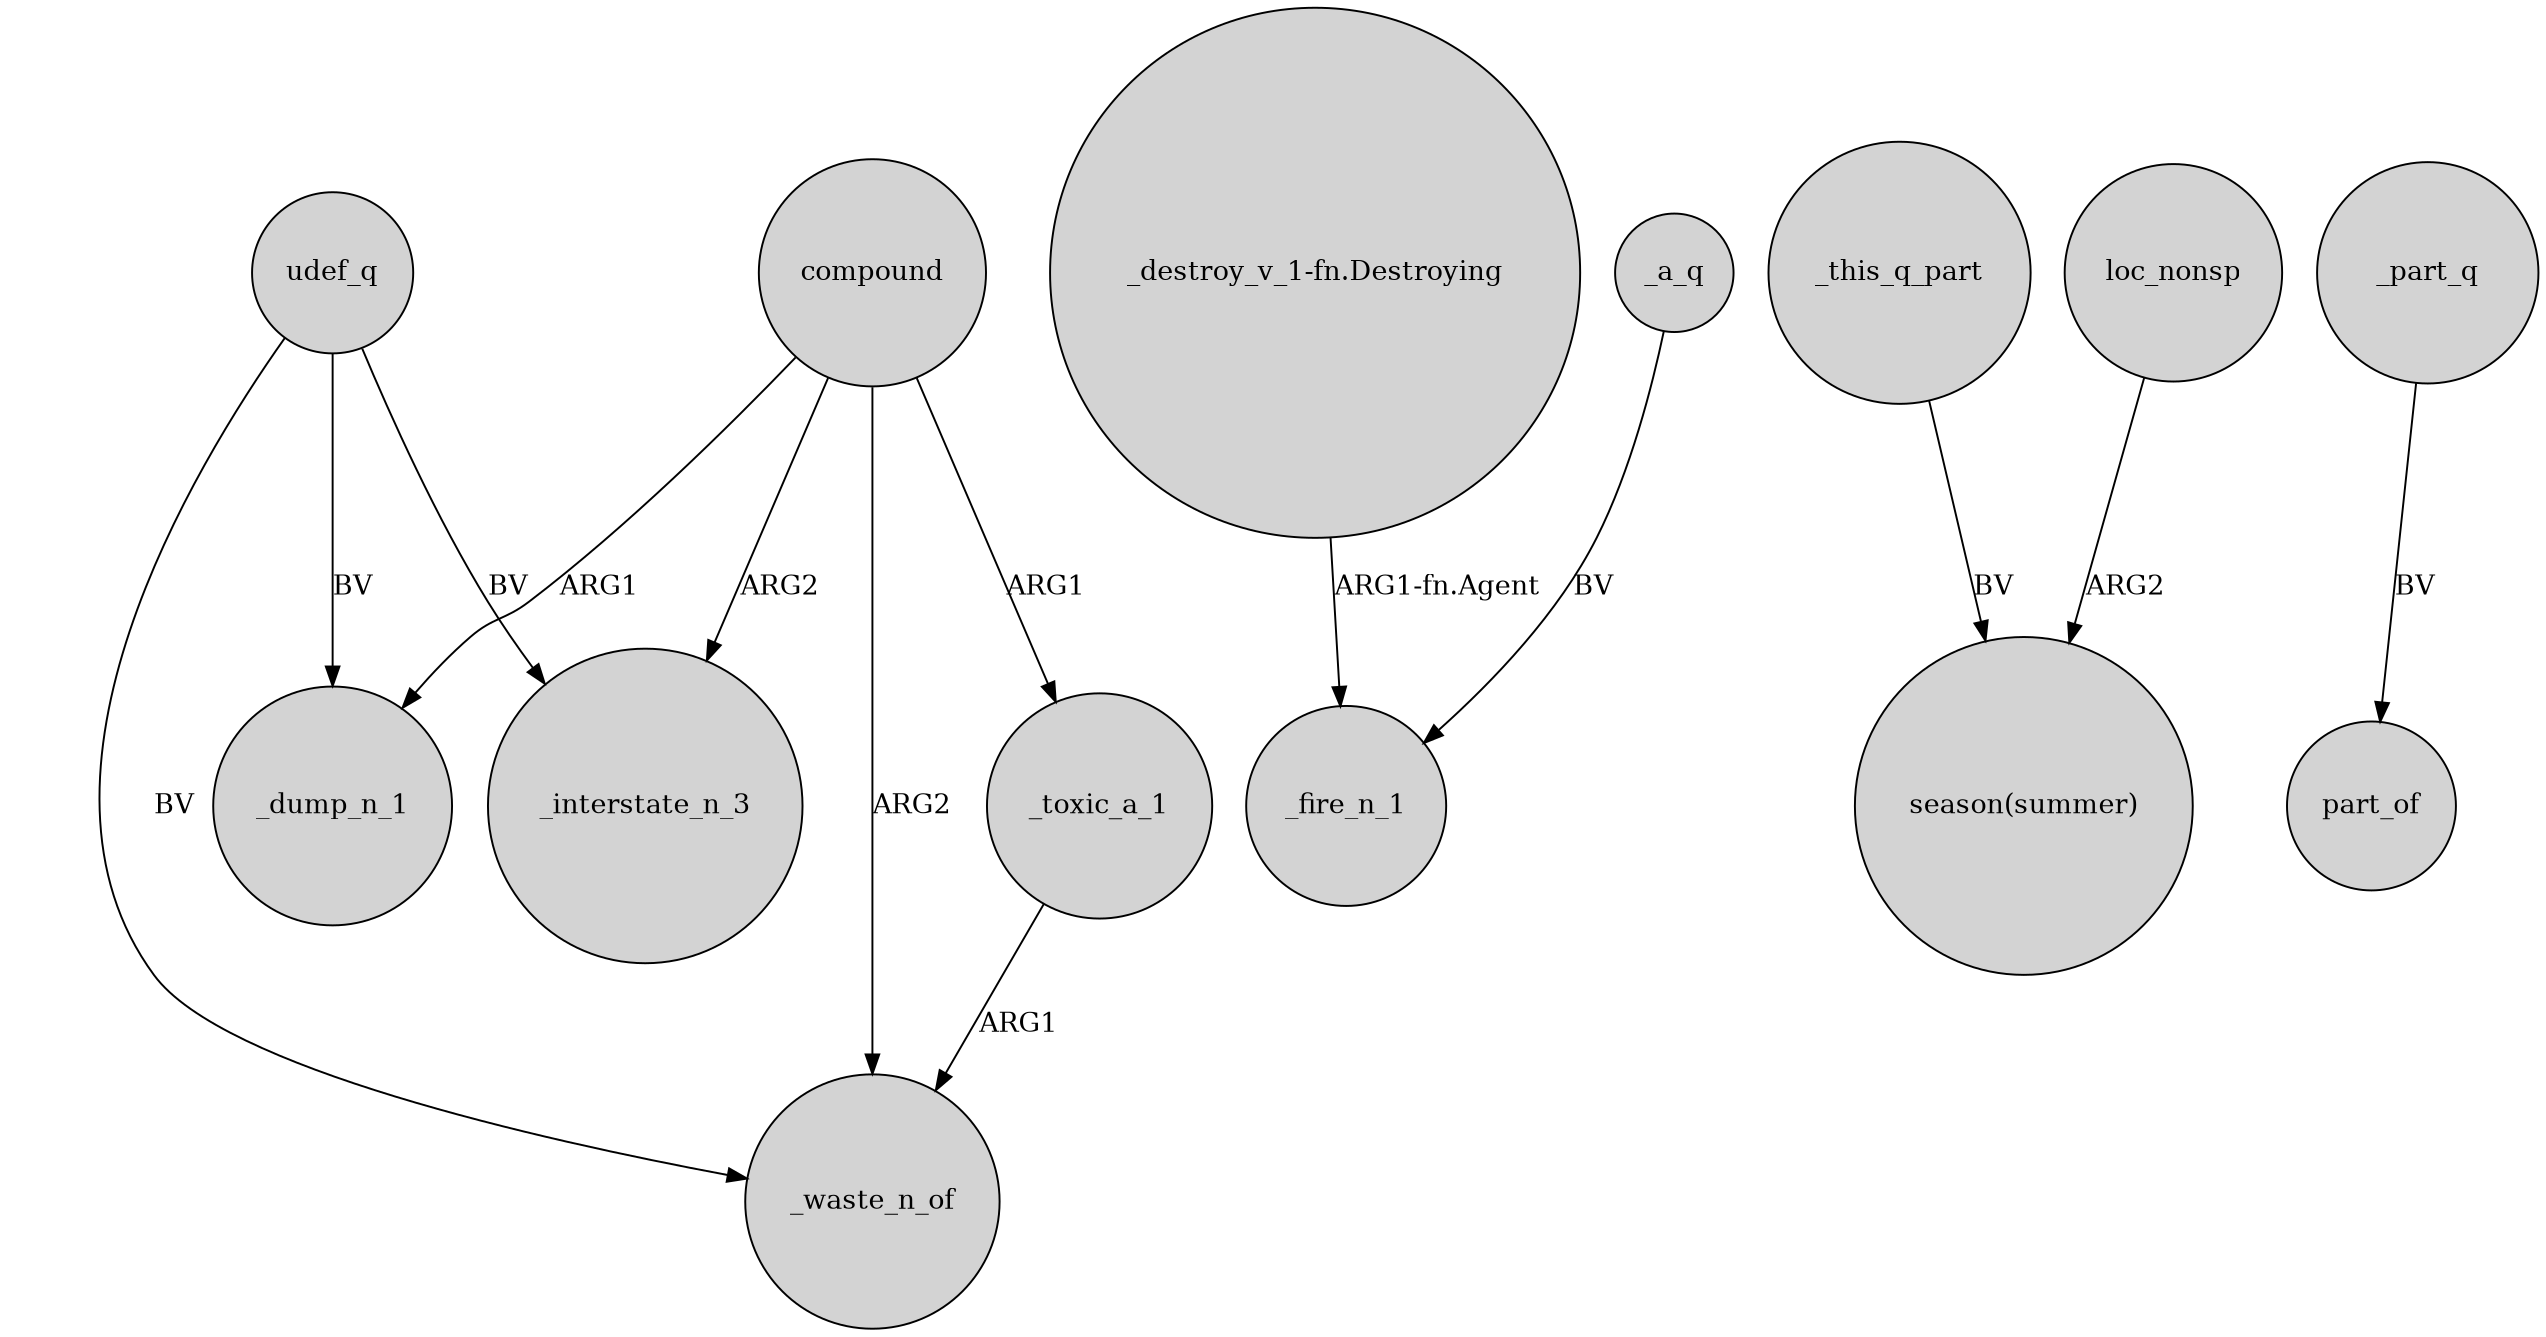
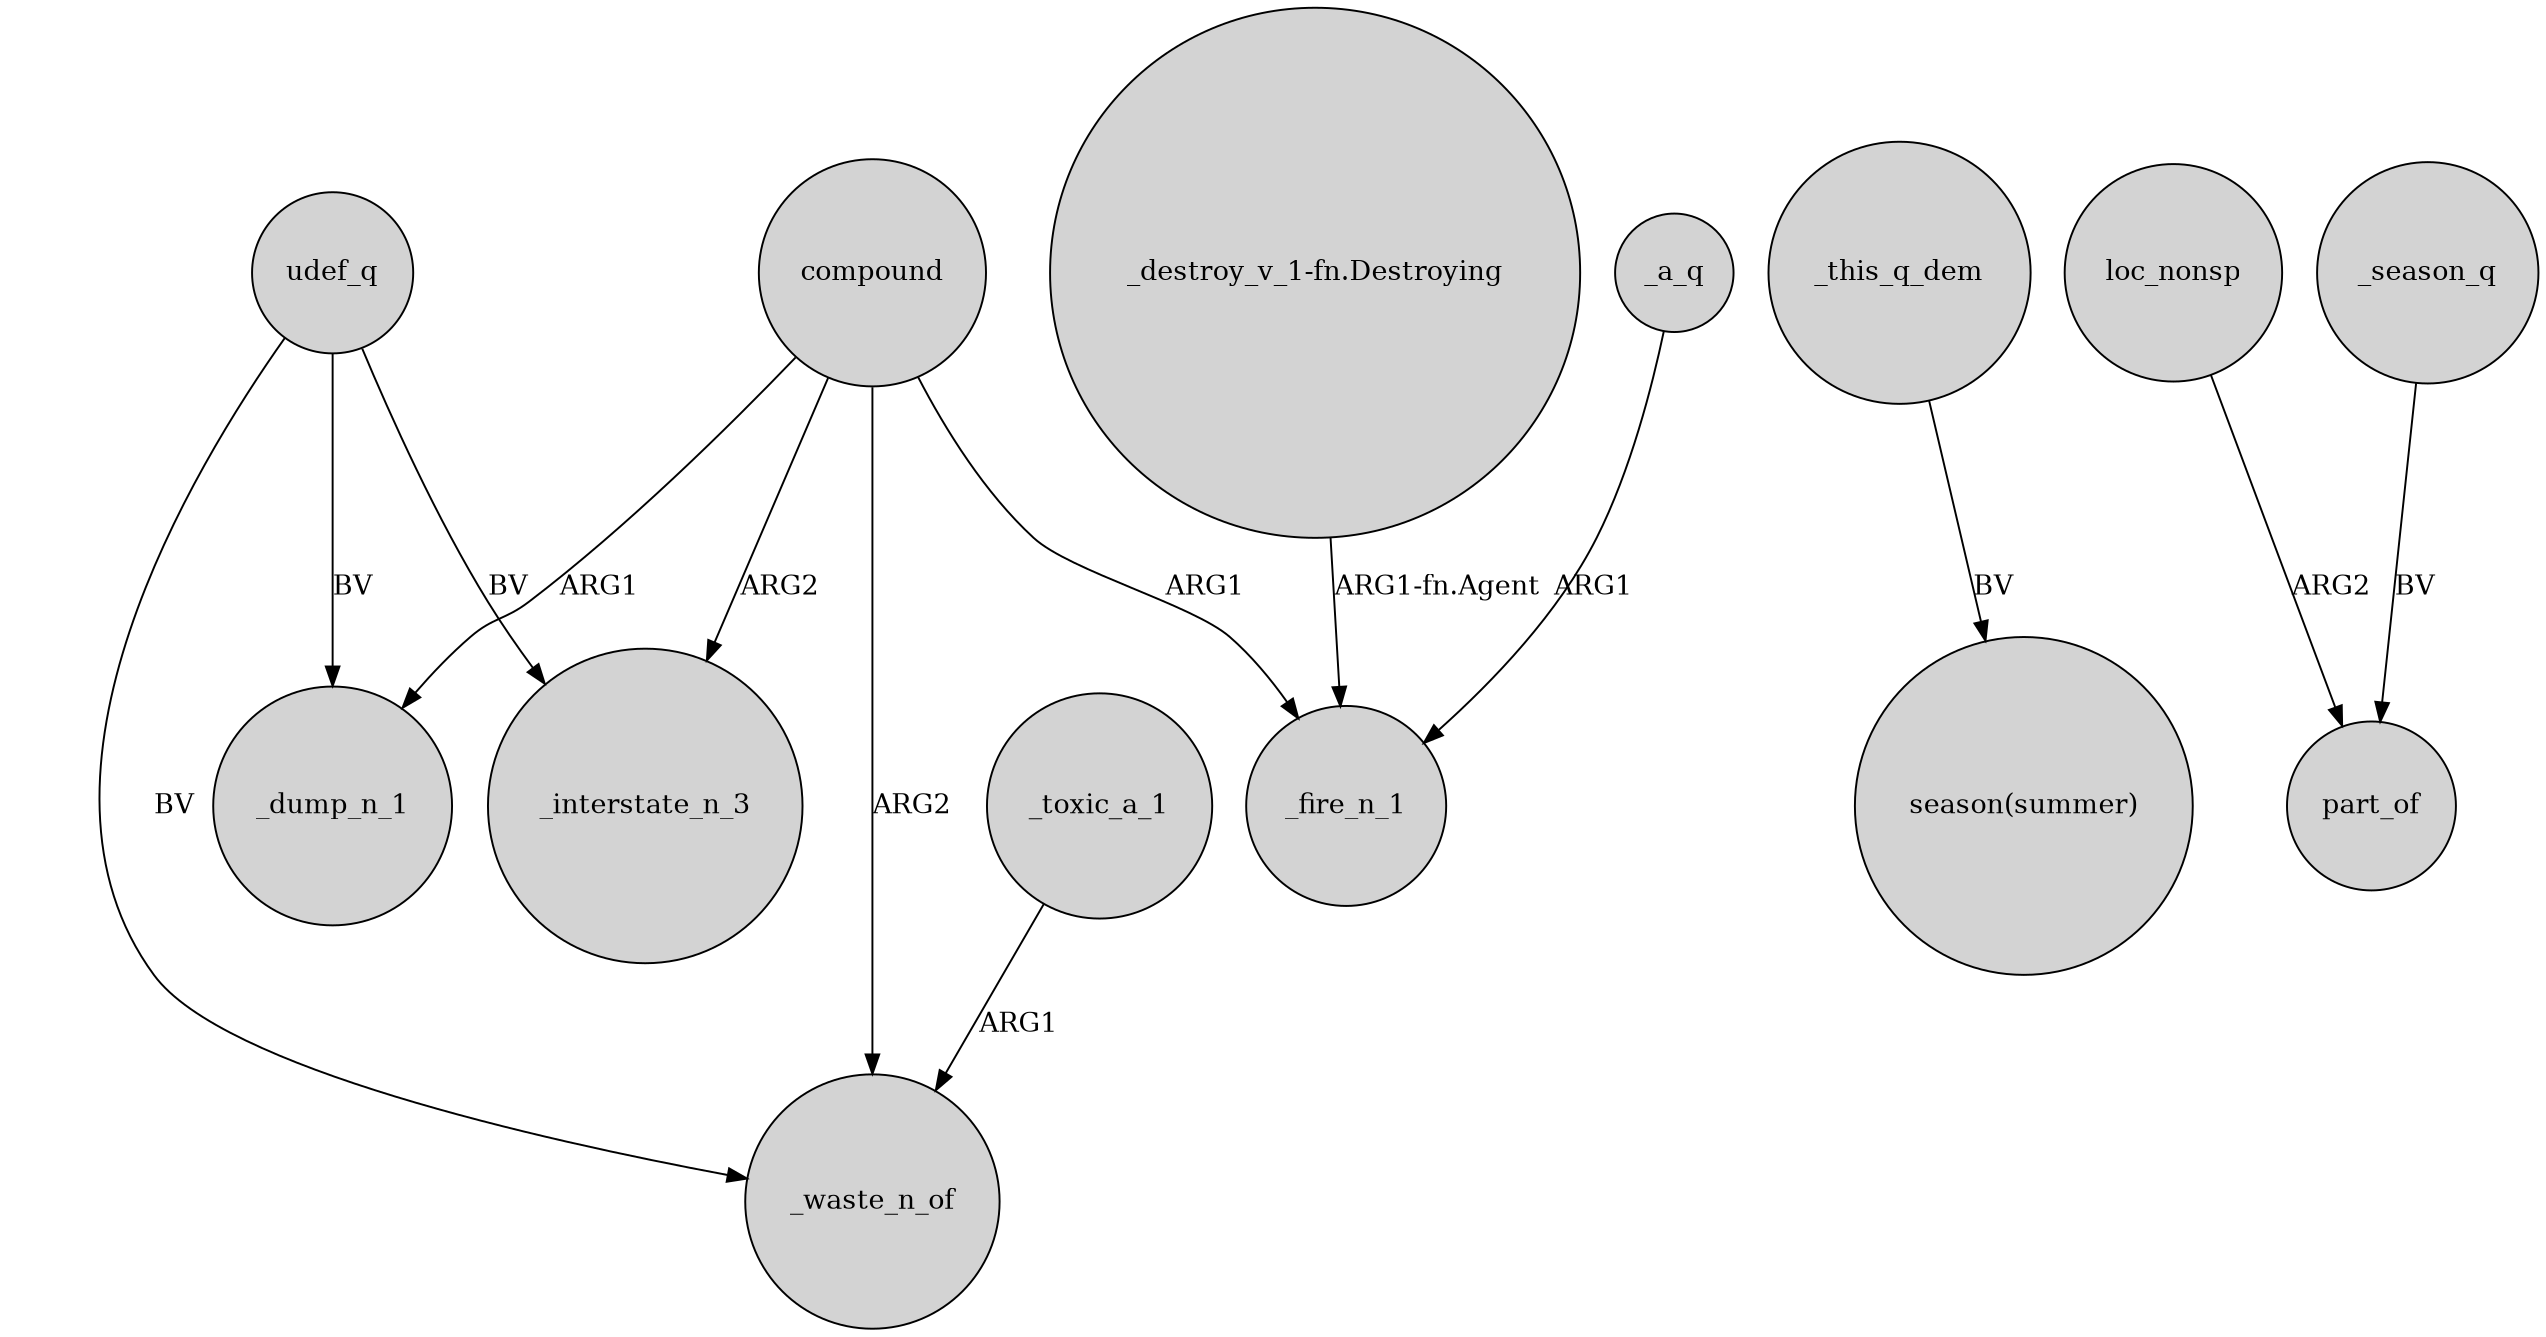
node "_this_q_part": label "_this_q_part" -> "_this_q_dem"
node "_part_q": label "_part_q" -> "_season_q"
edge "loc_nonsp" -> "season(summer)": now "loc_nonsp" -> "part_of"
edge "compound" -> "_toxic_a_1": now "compound" -> "_fire_n_1"
edge "_a_q" -> "_fire_n_1": label "BV" -> "ARG1"
